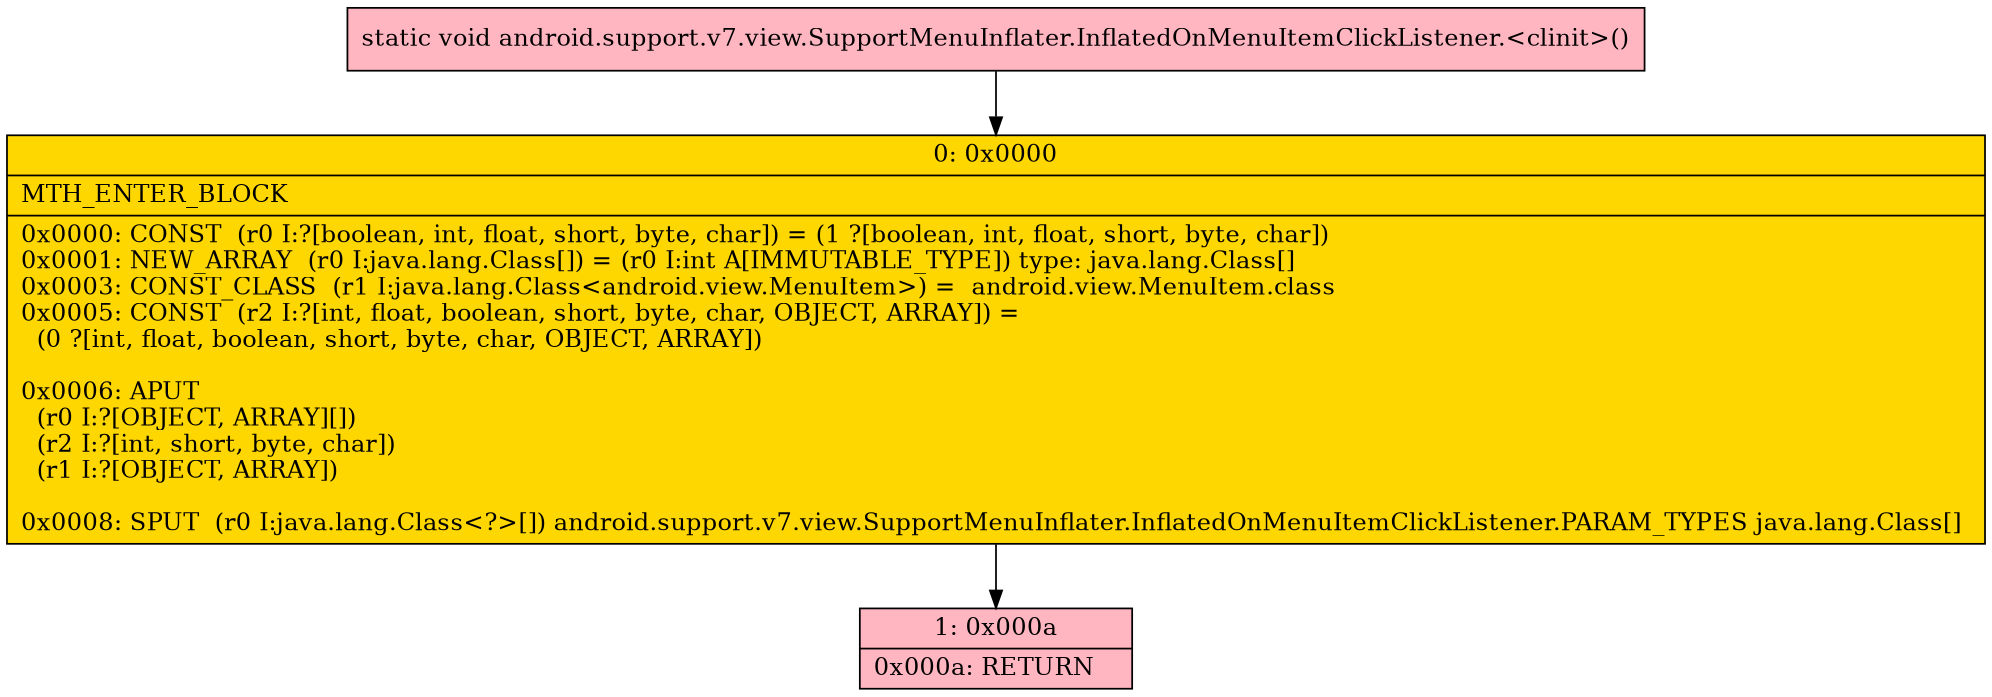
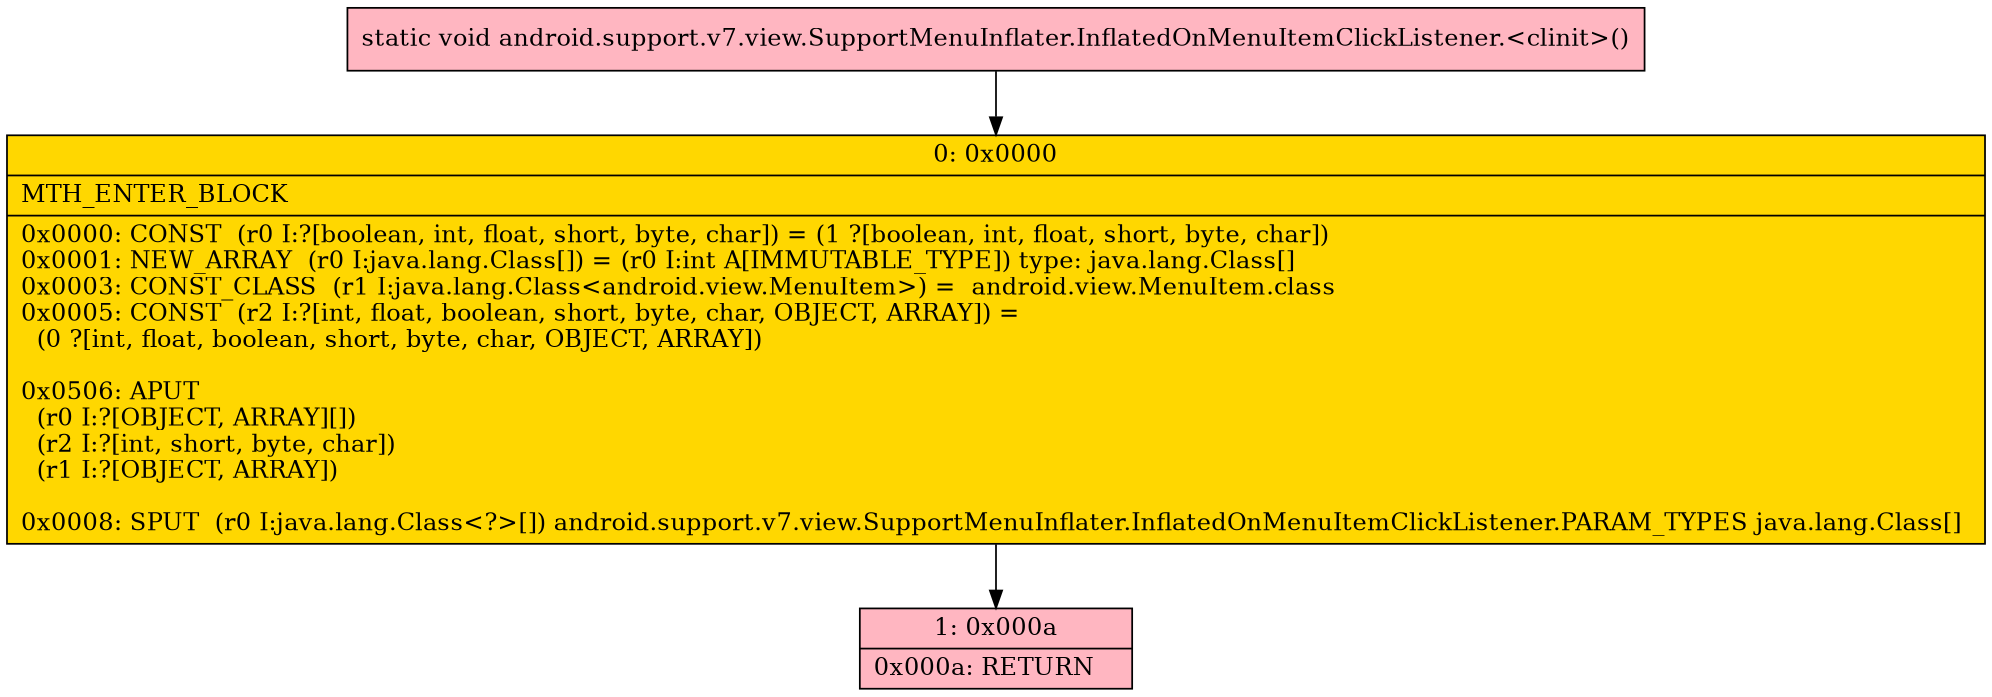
node "0: 0x0000": text "0x0006: APUT" -> "0x0506: APUT"
